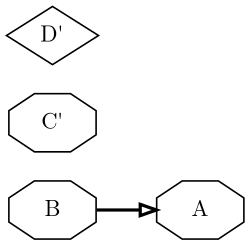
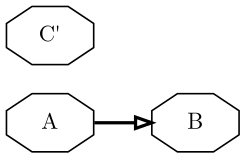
node "D'": removed
edge "B" -> "A": reversed
